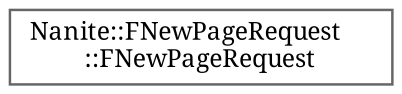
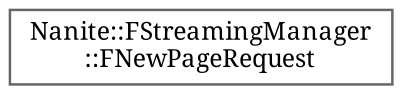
node "Nanite::FNewPageRequest ::FNewPageRequest": label "Nanite::FNewPageRequest ::FNewPageRequest" -> "Nanite::FStreamingManager ::FNewPageRequest"
